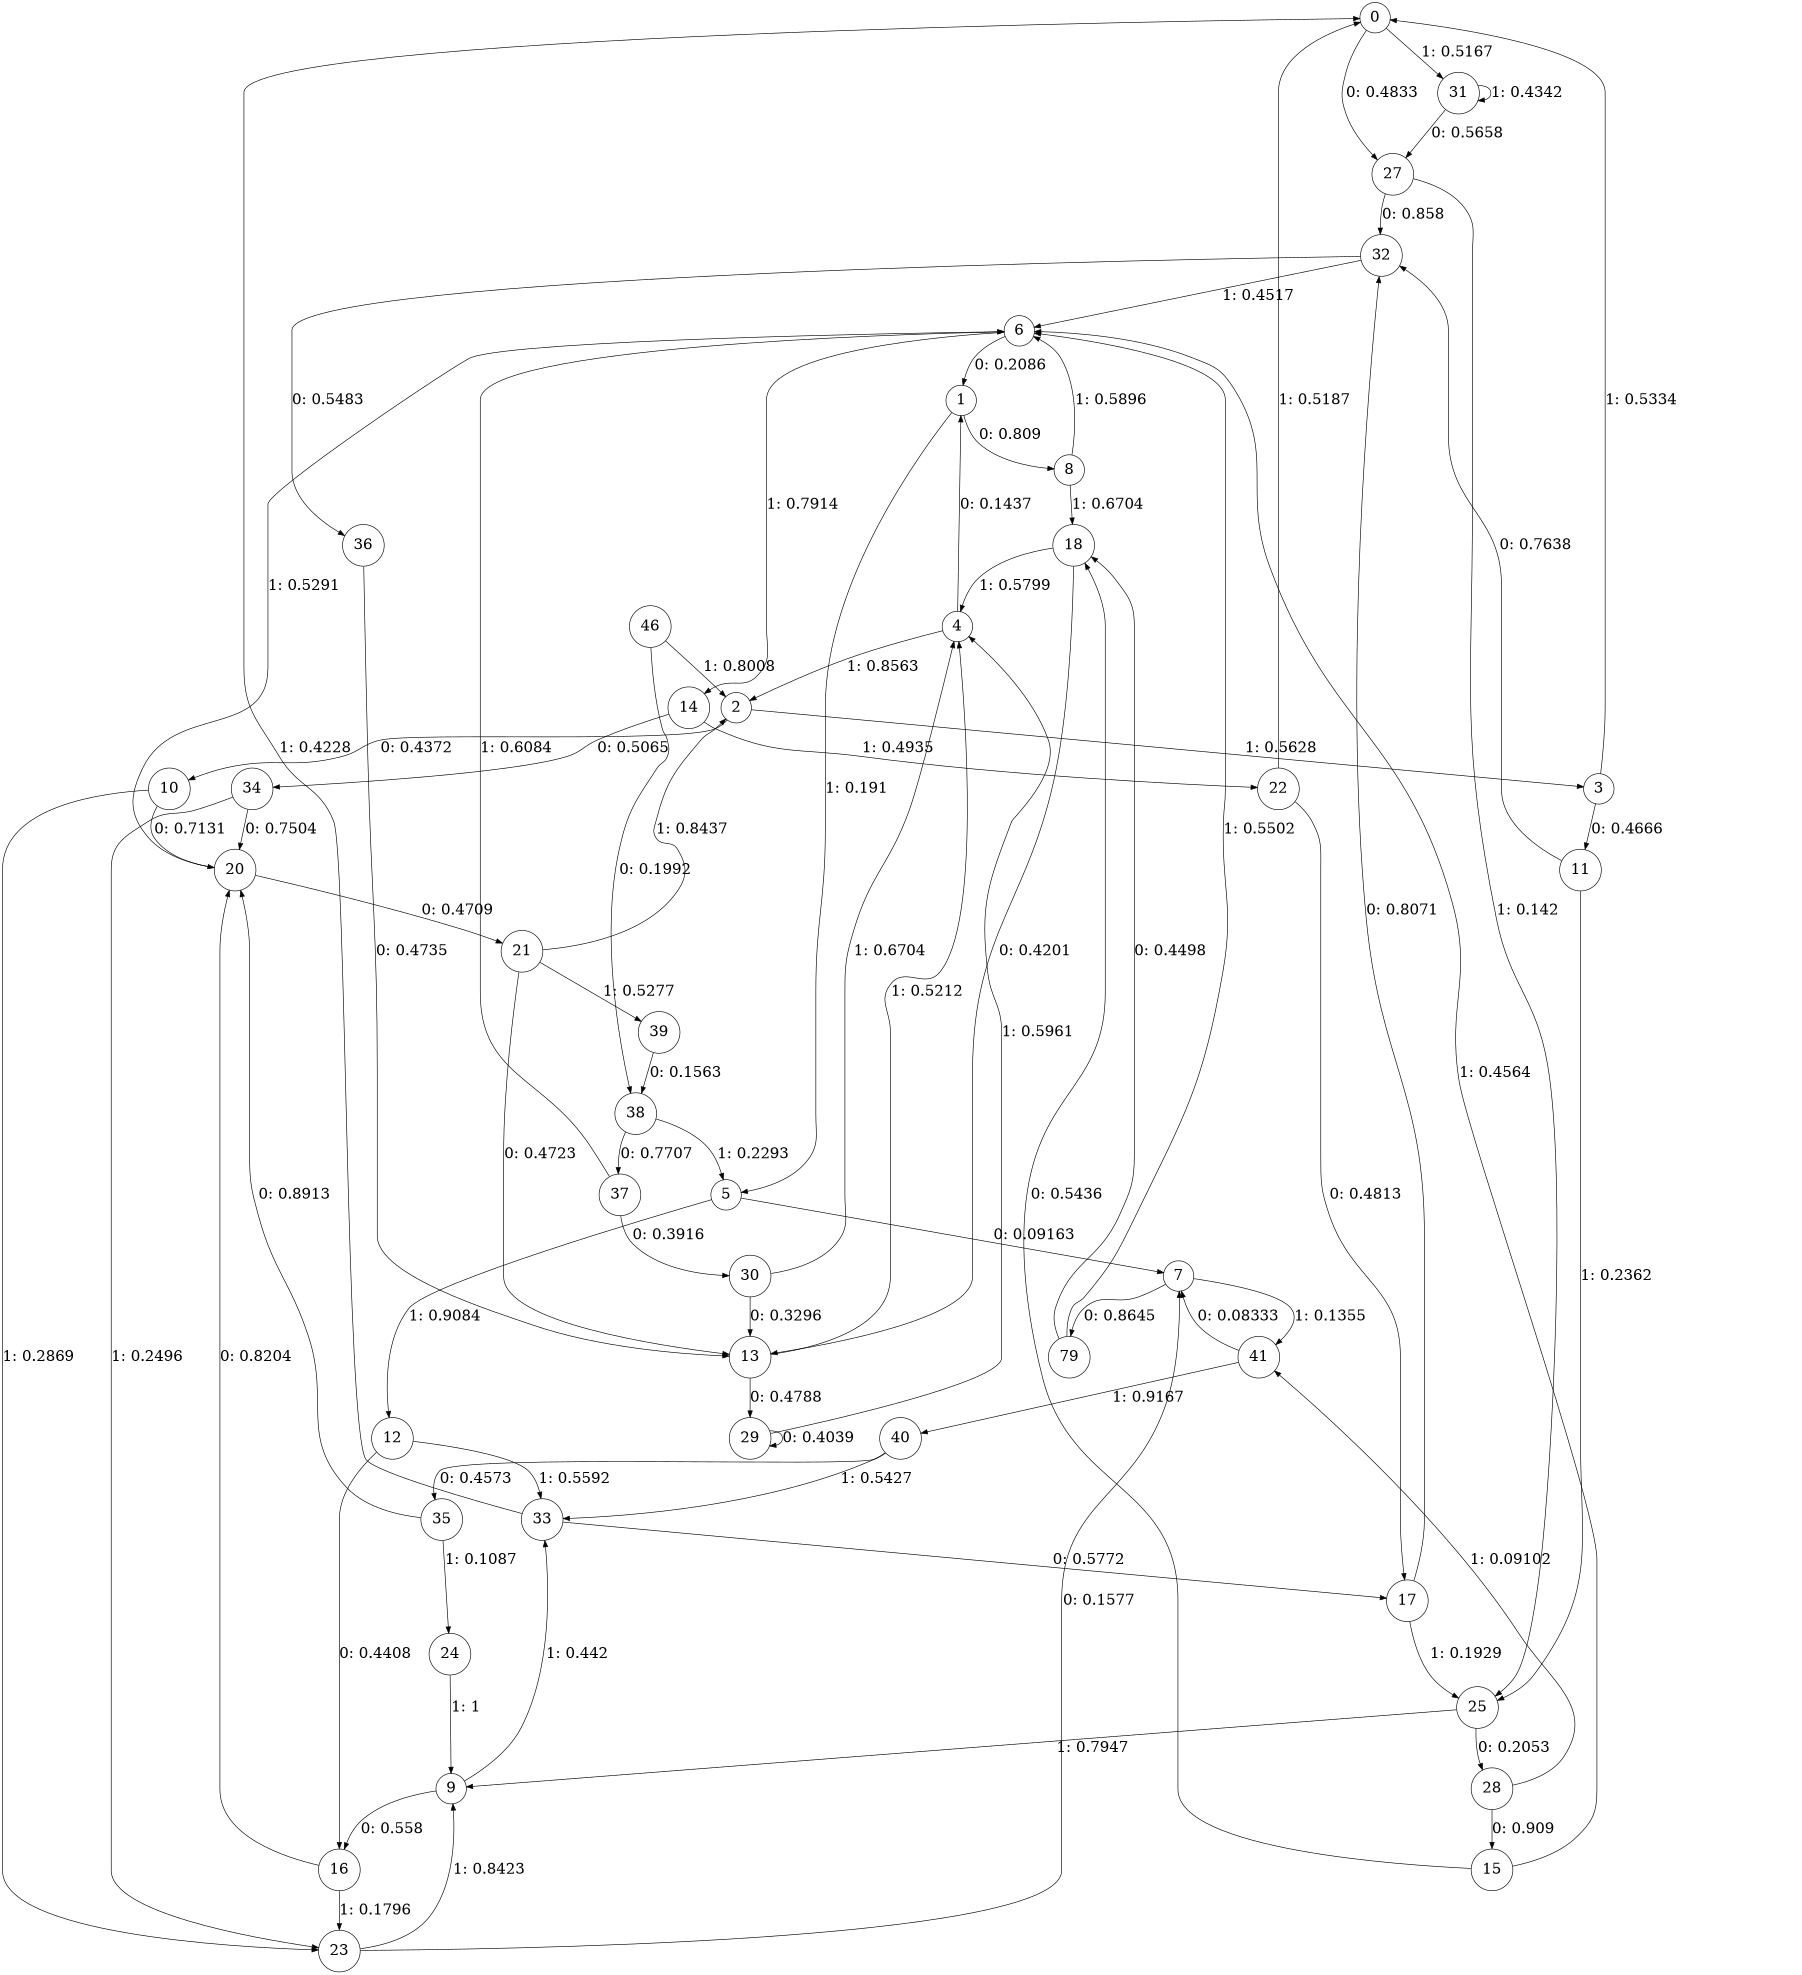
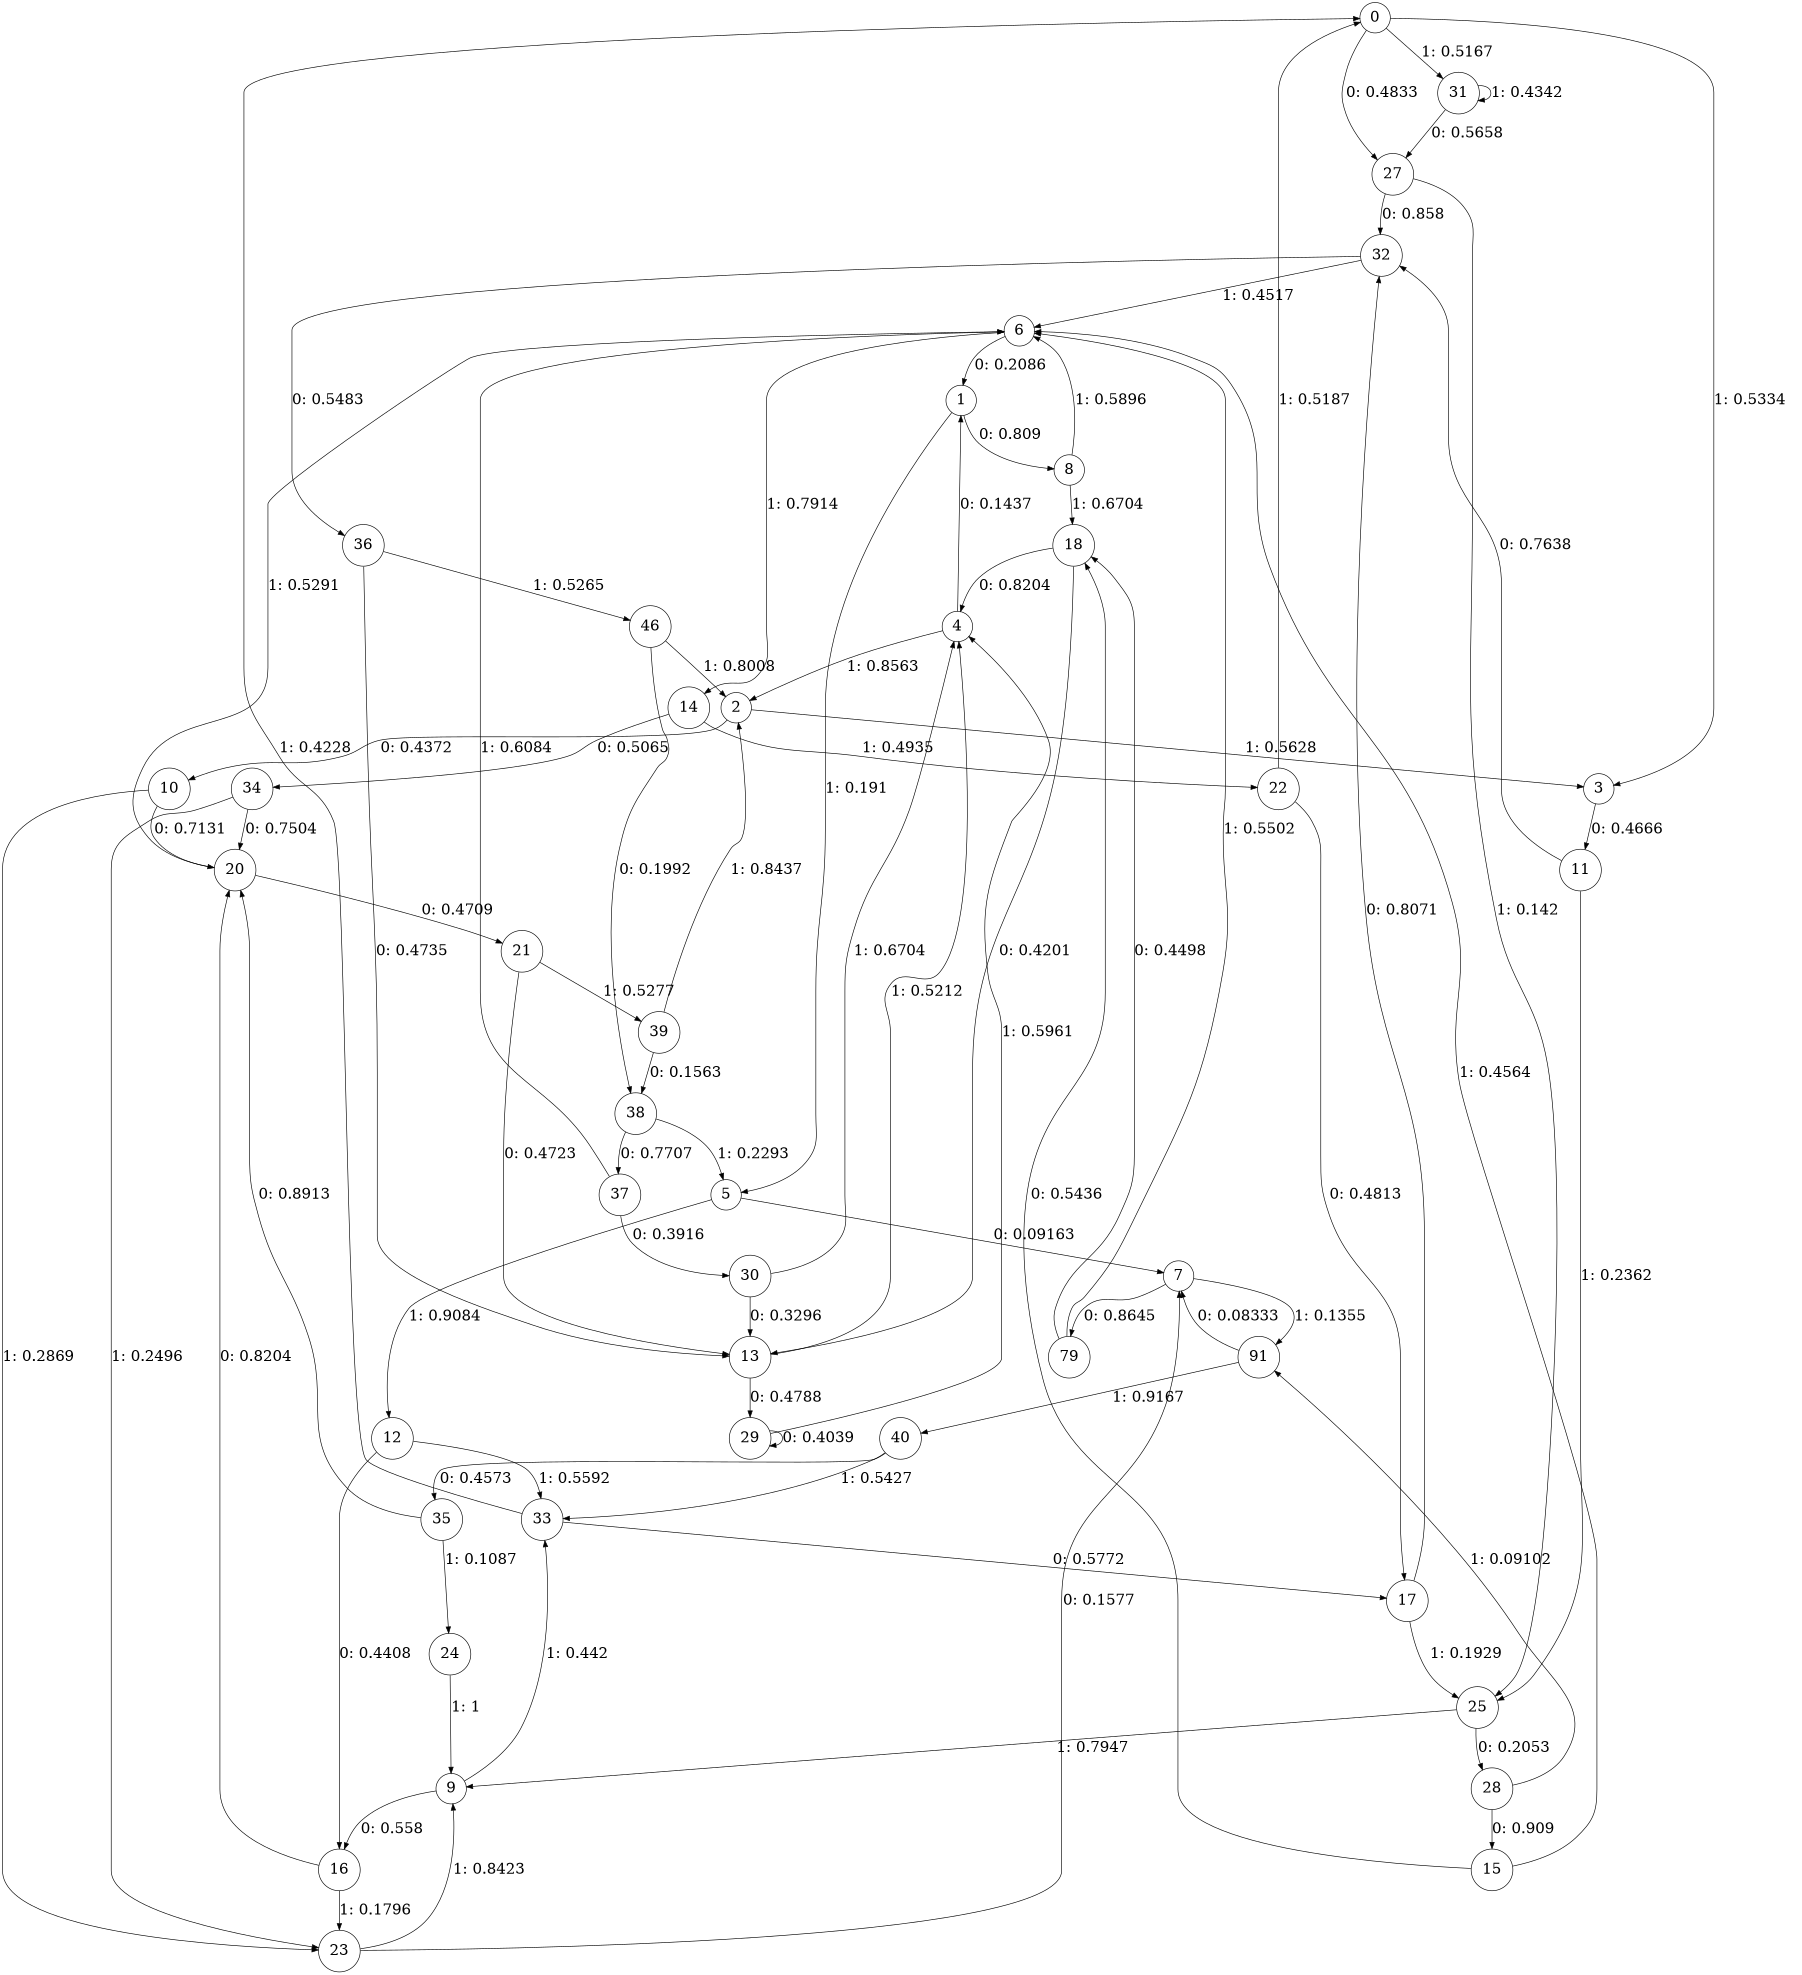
edge "3" -> "0": reversed
edge "36" -> "46": added, label "1: 0.5265"
edge "18" -> "4": label "1: 0.5799   " -> "0: 0.8204   "
edge "21" -> "2": now "39" -> "2"
node "41": label "41" -> "91"
